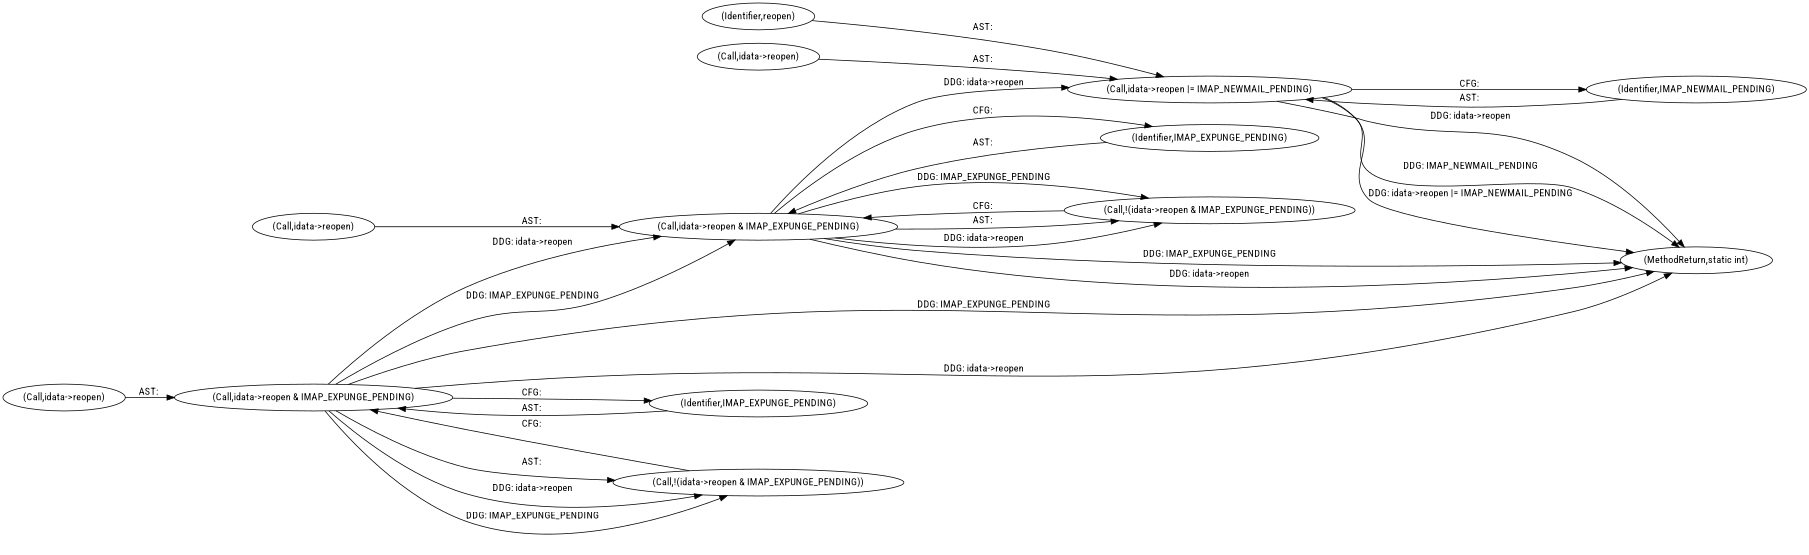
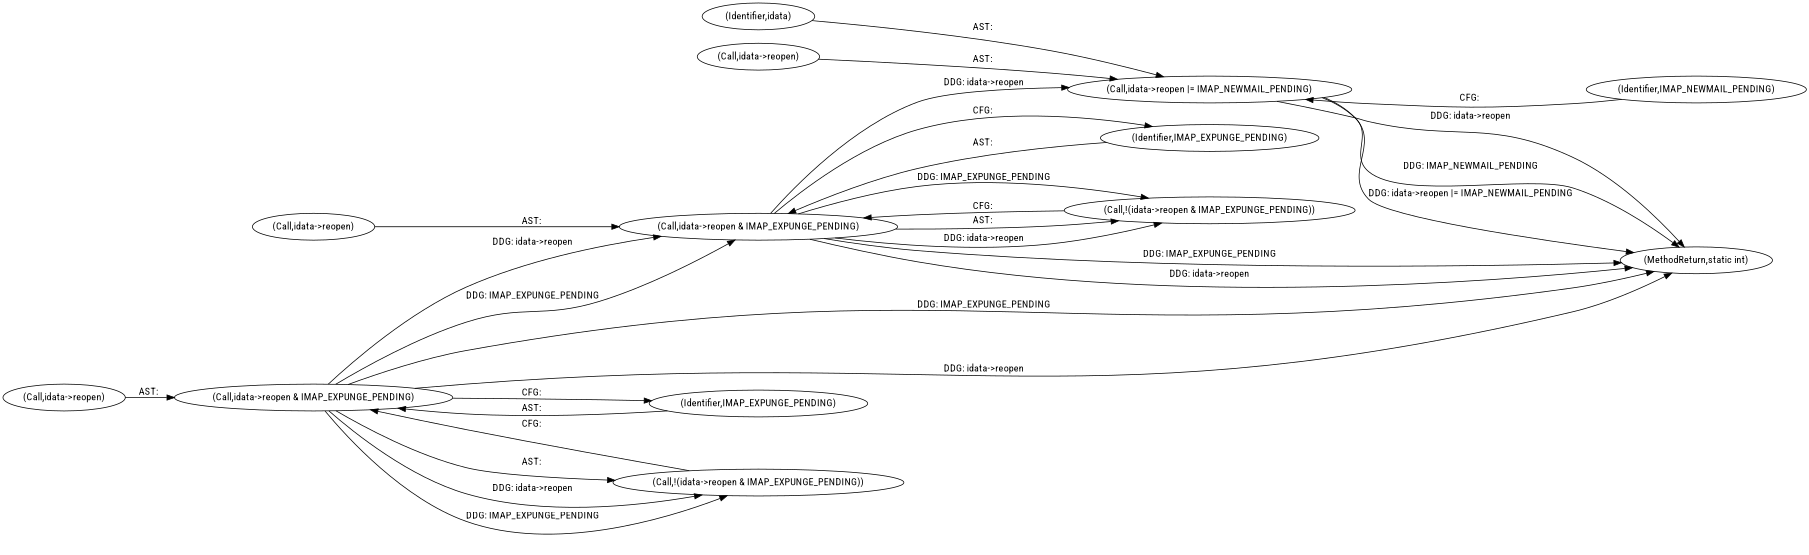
node "(Identifier,reopen)": label "(Identifier,reopen)" -> "(Identifier,idata)"
edge "(Call,idata->reopen |= IMAP_NEWMAIL_PENDING)" -> "(Identifier,IMAP_NEWMAIL_PENDING)": removed, label "CFG:"
edge "(Identifier,IMAP_NEWMAIL_PENDING)" -> "(Call,idata->reopen |= IMAP_NEWMAIL_PENDING)": label "AST: " -> "CFG: "
